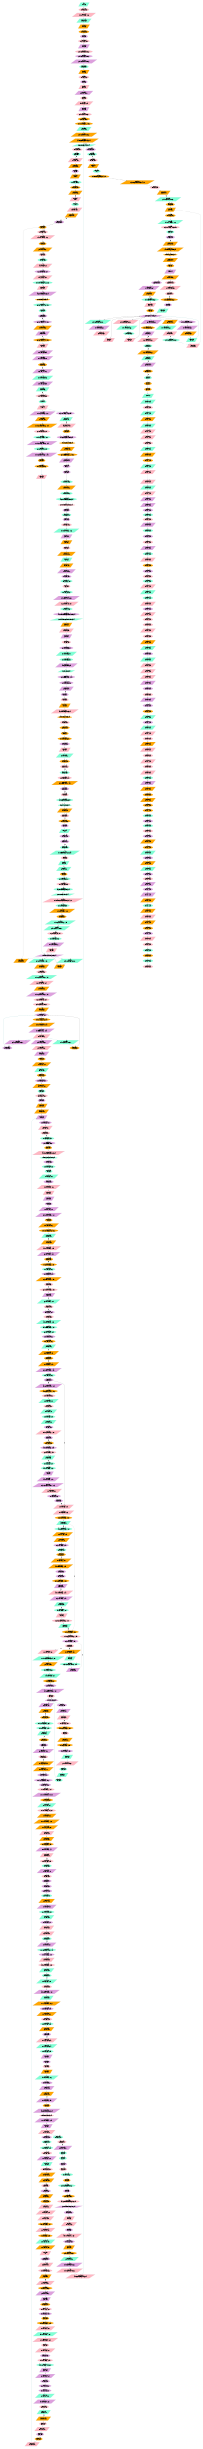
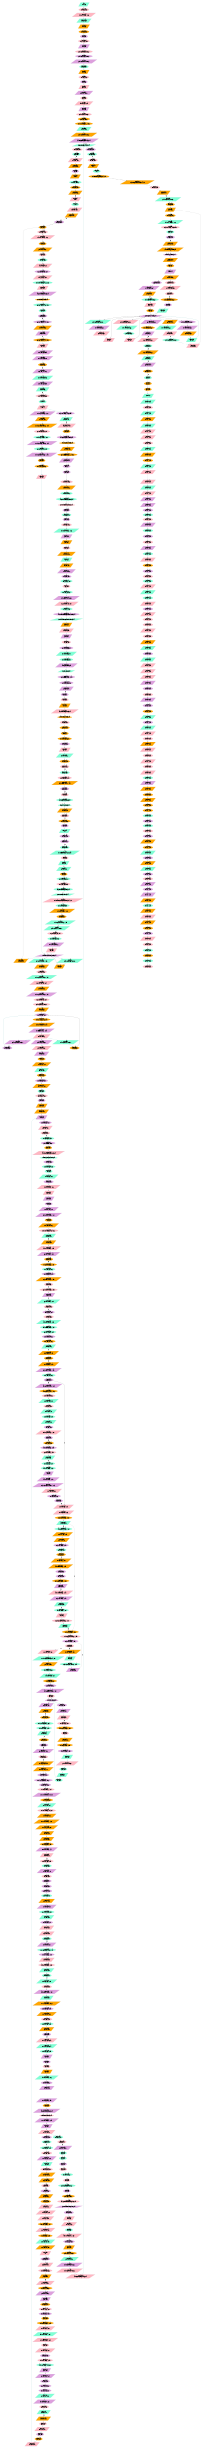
node "0x3000ff36 call RegOpenKeyExA@advapi32.dll": fillcolor orange -> plum
node "LoadLibraryA@kernel32.dll": fillcolor orange -> plum
node "0x300074de pushl $0x0<UINT8>": fillcolor aquamarine -> lightpink
node "0x30024c96 movl $0x0<UINT32>, 0x24(%esp)": fillcolor orange -> lightpink
node "0x300251c0 movl %esi, %edi": fillcolor lightpink -> orange
node "0x300242f6 jne 0x30024316": removed
node "0x3000aff2 pushl %ebx": fillcolor orange -> lightpink
node "0x3000ad83 pushl %ecx": fillcolor plum -> aquamarine
